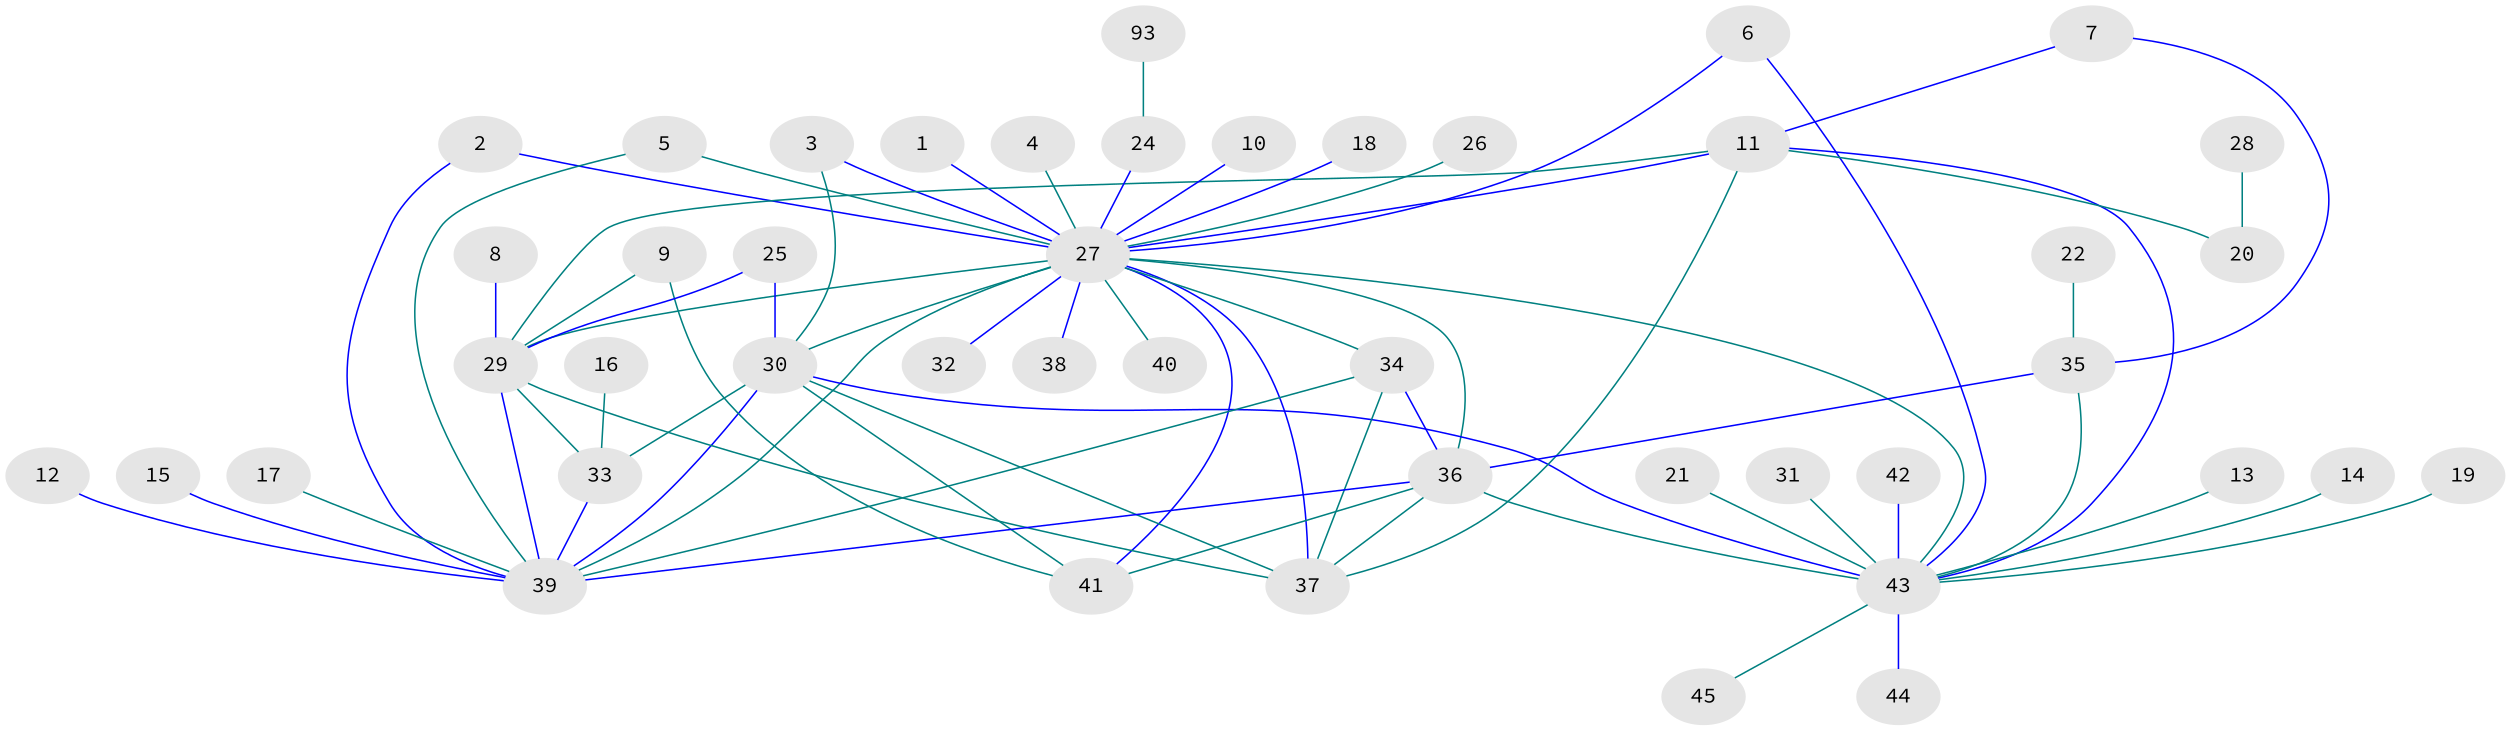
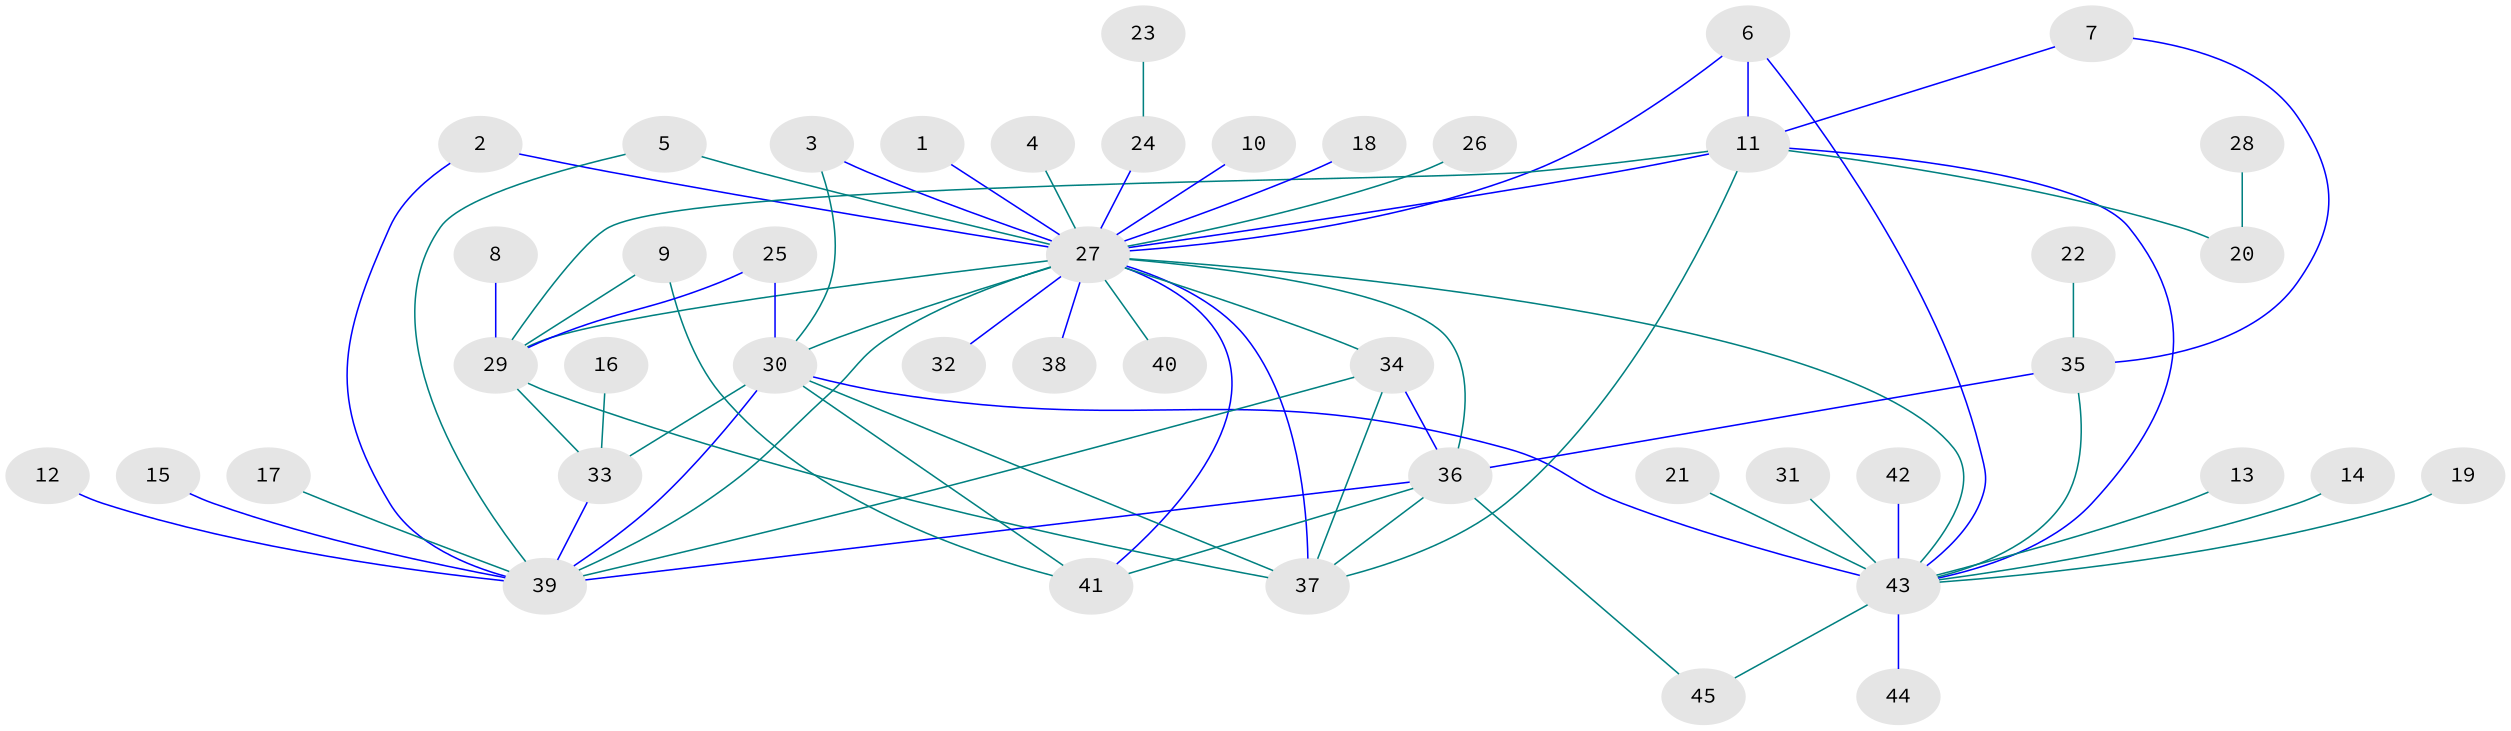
node "93": label "93" -> "23"
edge "6" -- "11": added
edge "29" -- "39": removed
edge "36" -- "43": now "36" -- "45"
